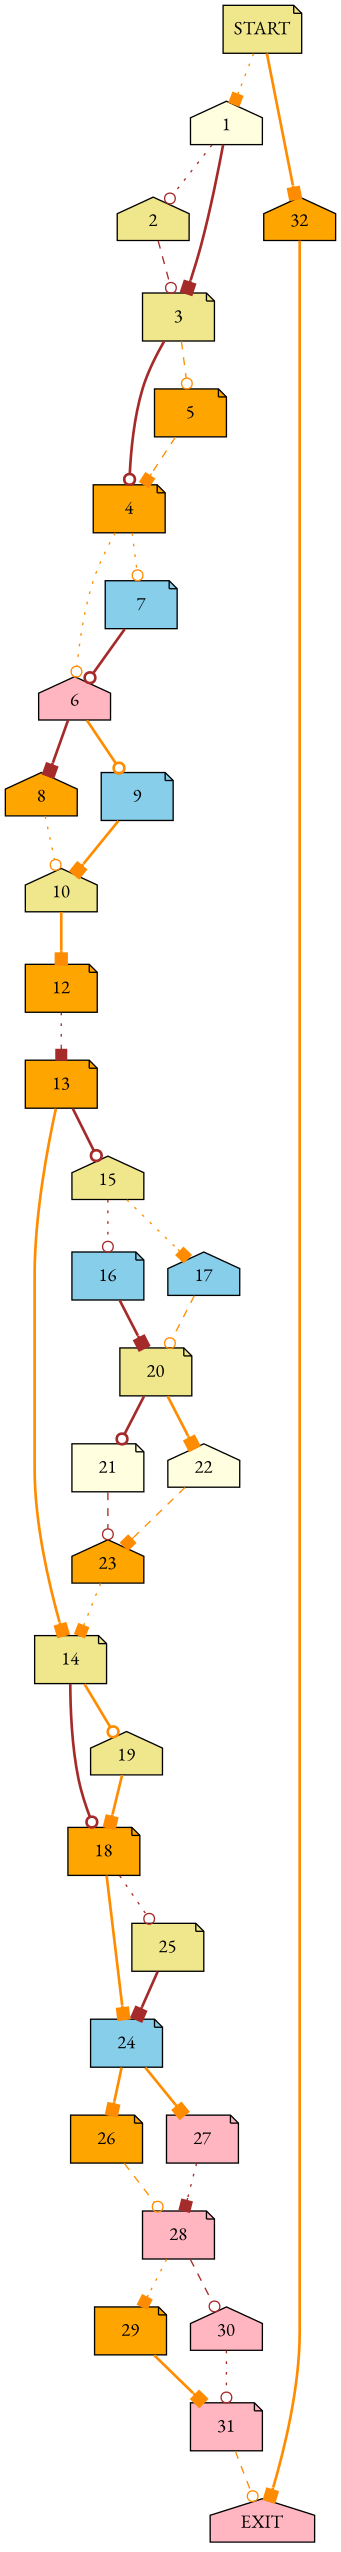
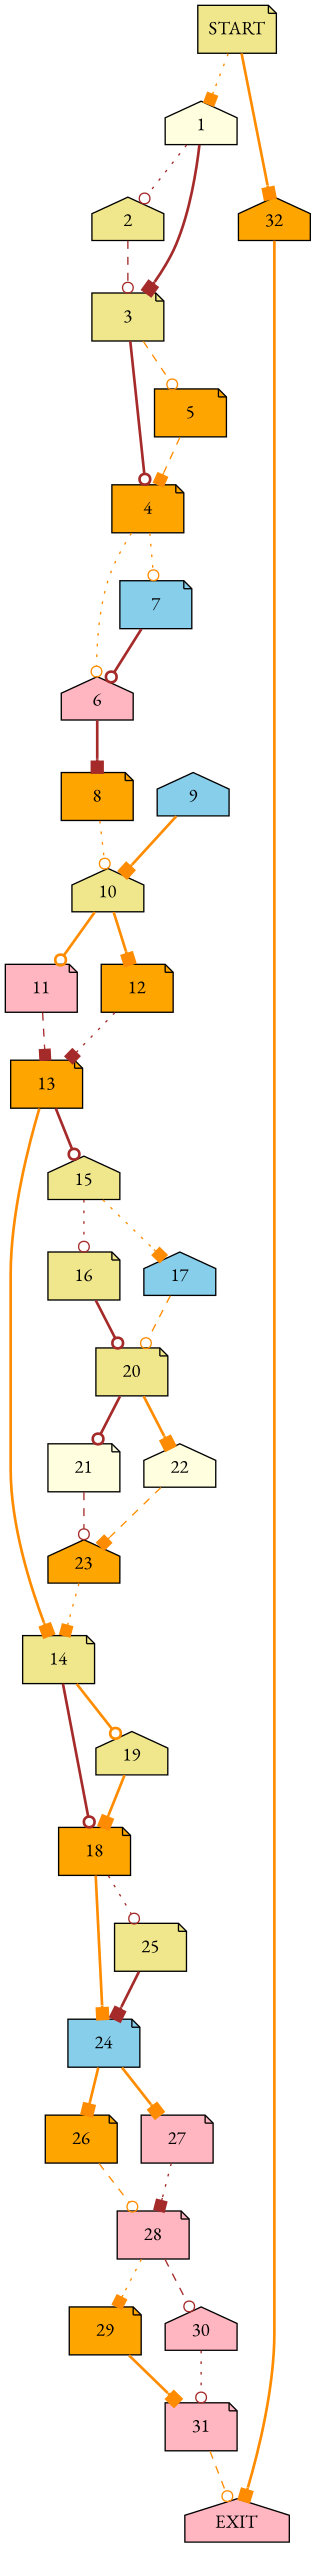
edge "6" -> "9": removed
node "8": shape house -> note
node "9": shape note -> house
node "11": added
node "16": fillcolor skyblue -> khaki
edge "16" -> "20": arrowhead box -> odot
